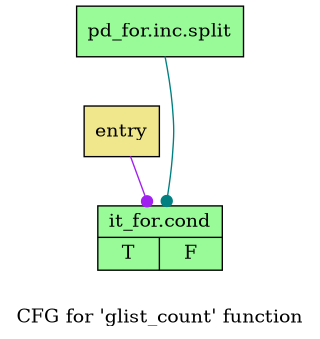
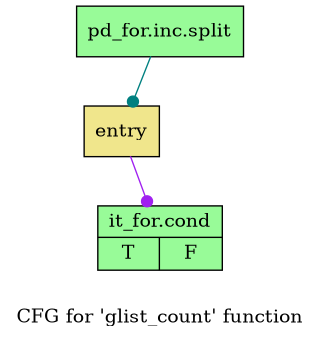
edge "pd_for.inc.split" -> "it_for.cond": now "pd_for.inc.split" -> "entry"
